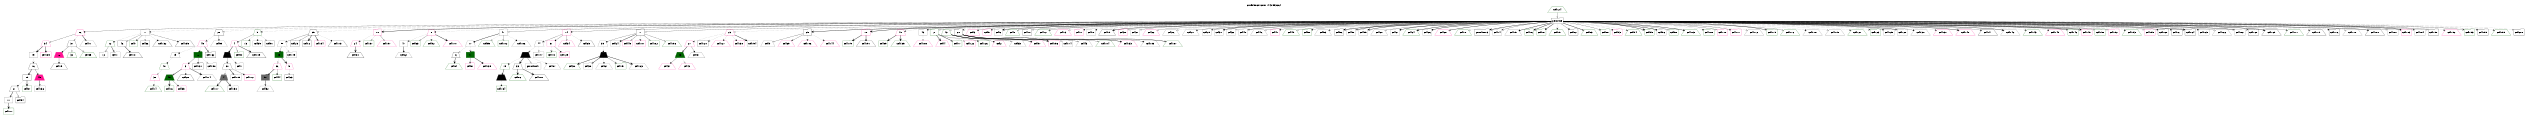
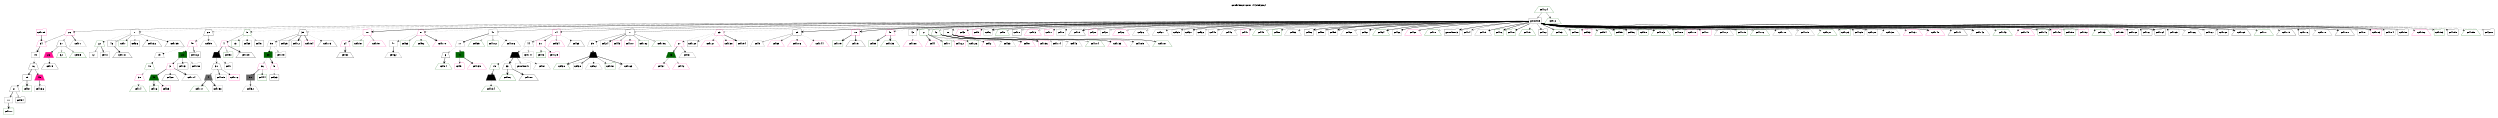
edge "germline" -> "cell12": now "cell124" -> "cell12"
edge "34" -> "cell189": reversed
node "cell134": shape folder -> trapezium
